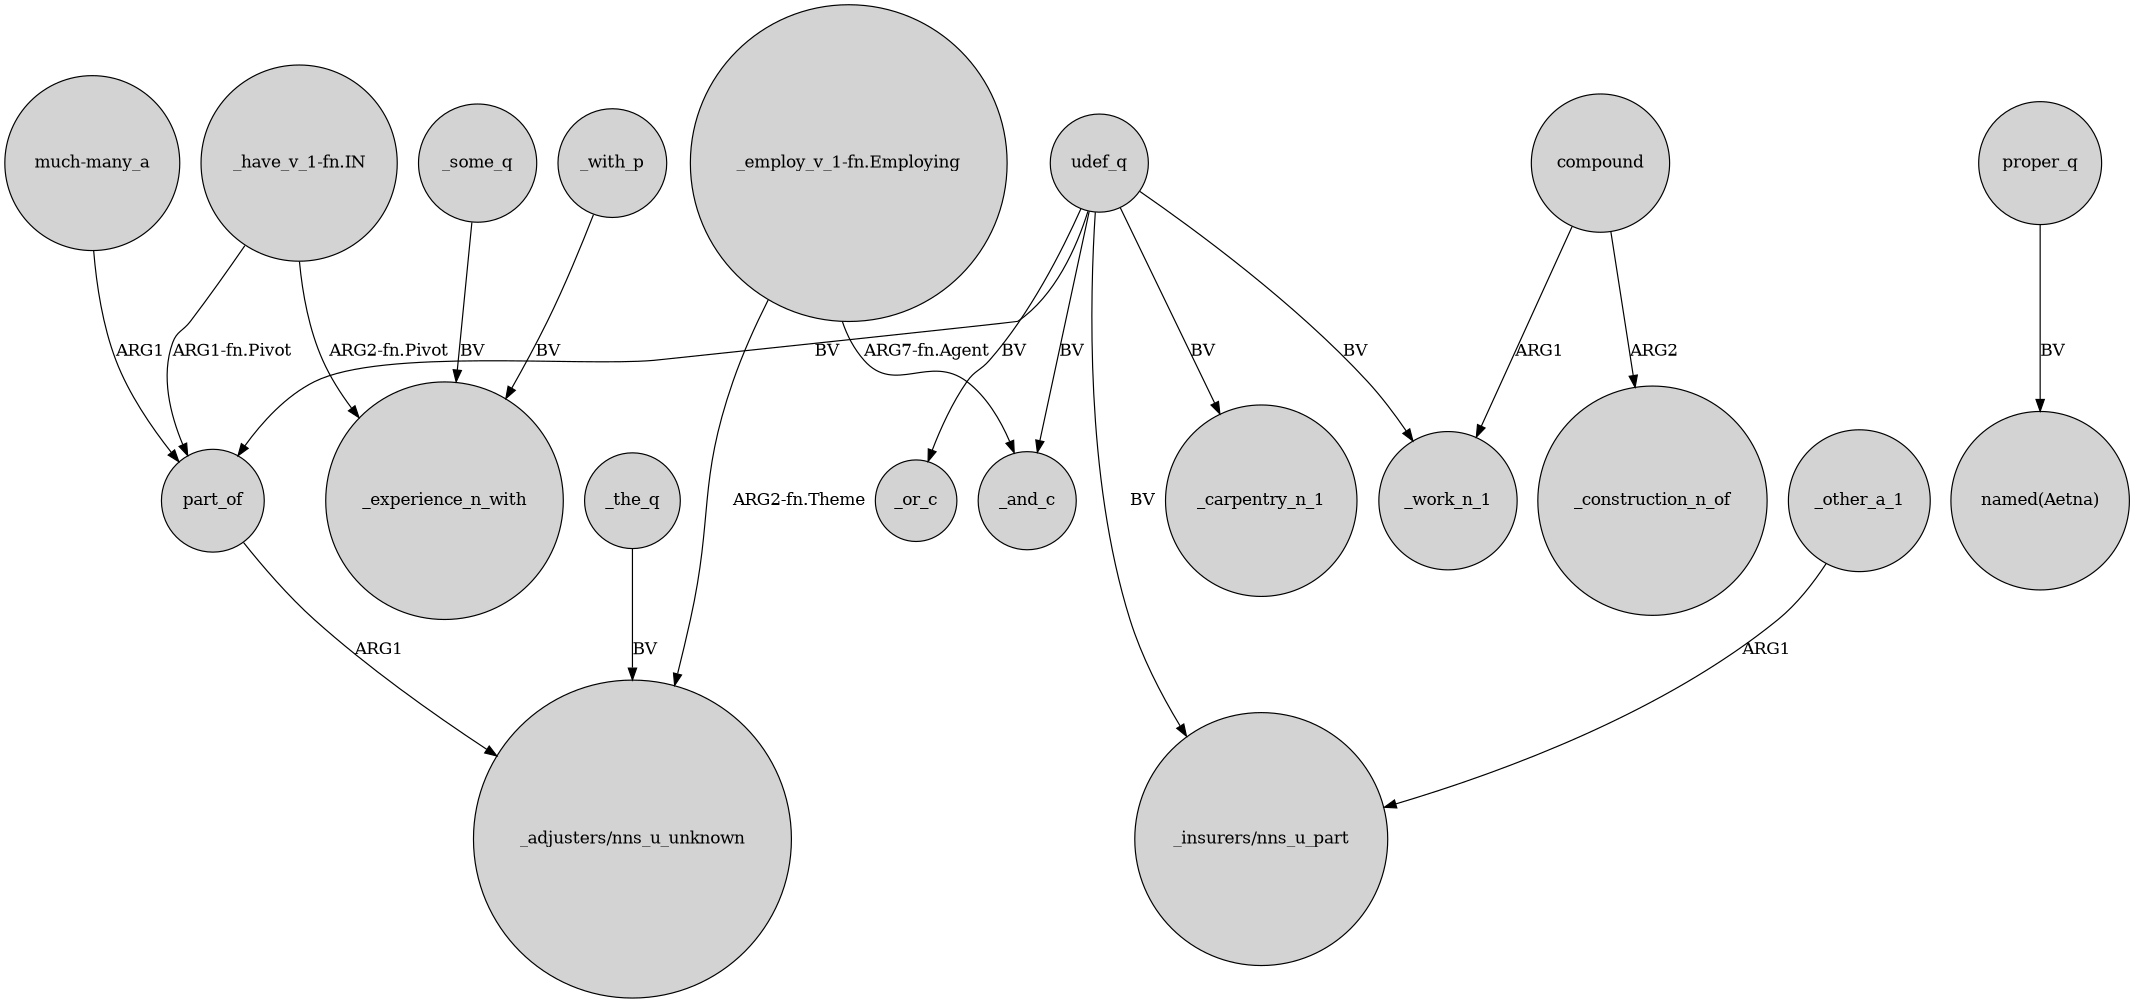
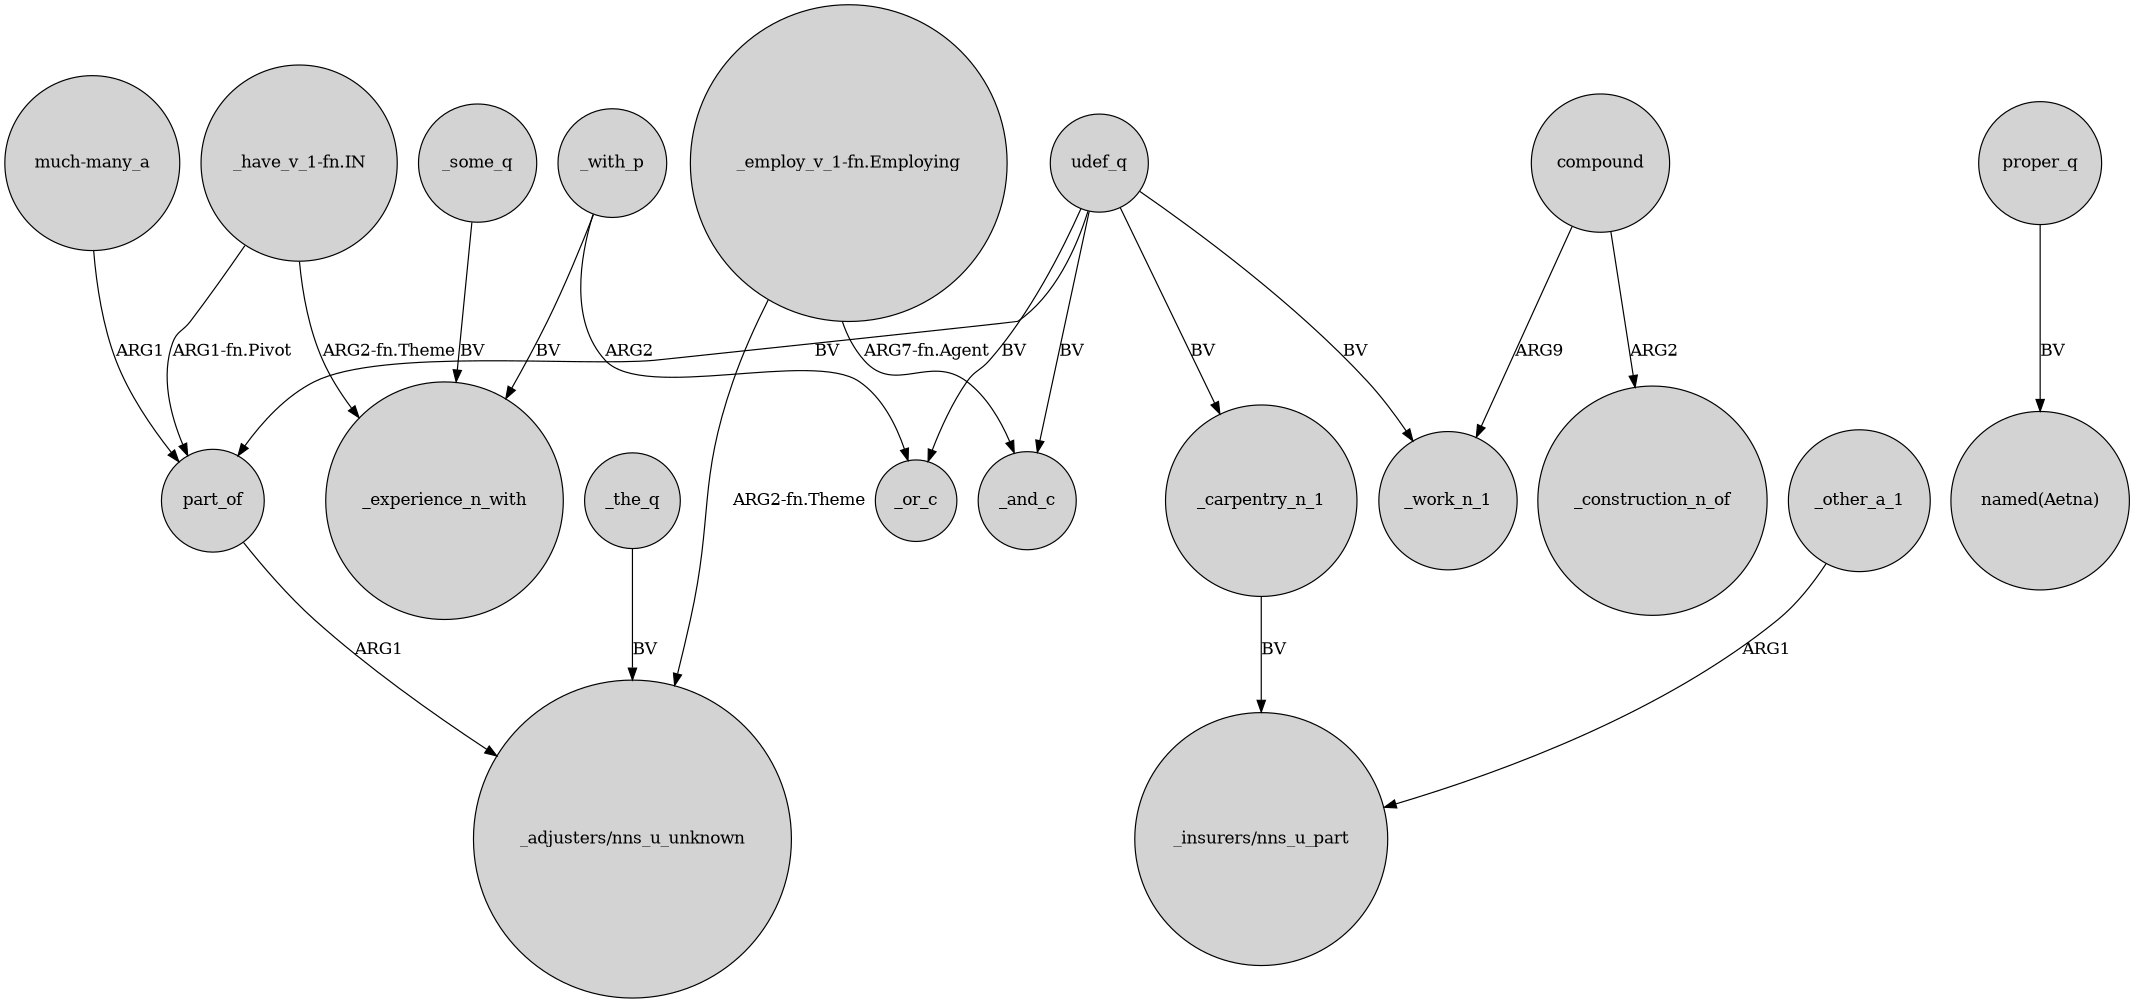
edge "_have_v_1-fn.IN" -> "_experience_n_with": label "ARG2-fn.Pivot" -> "ARG2-fn.Theme"
edge "compound" -> "_work_n_1": label "ARG1" -> "ARG9"
edge "_with_p" -> "_or_c": added, label "ARG2"
edge "udef_q" -> "_insurers/nns_u_part": now "_carpentry_n_1" -> "_insurers/nns_u_part"
